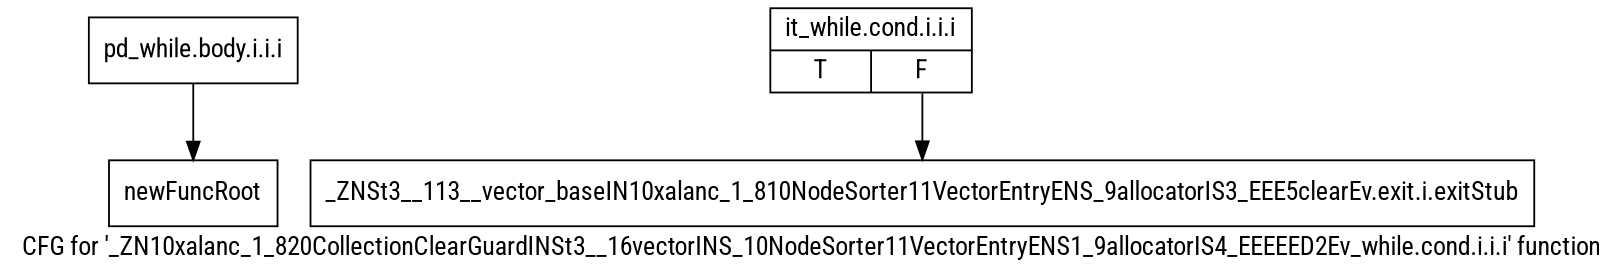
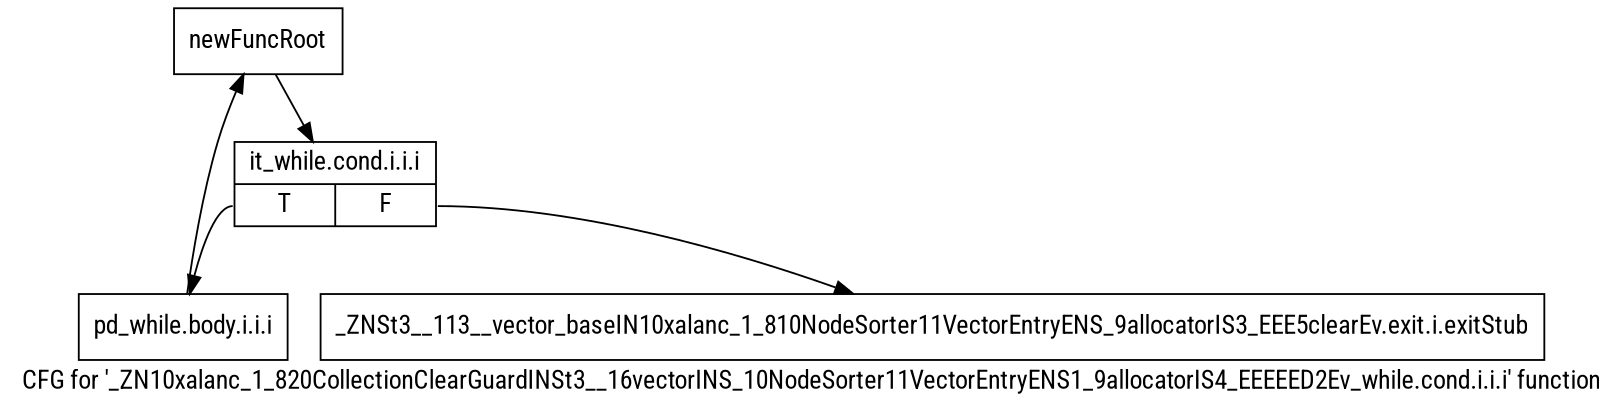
edge "newFuncRoot" -> "it_while.cond.i.i.i": added
edge "it_while.cond.i.i.i" -> "pd_while.body.i.i.i": added
